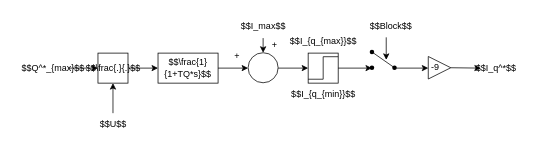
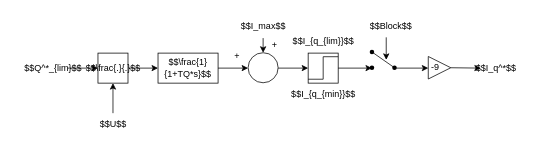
node "$$I_{q_{max}}$$": label "$$I_{q_{max}}$$" -> "$$I_{q_{lim}}$$"
node "$$Q^*_{max}$$": label "$$Q^*_{max}$$" -> "$$Q^*_{lim}$$"
